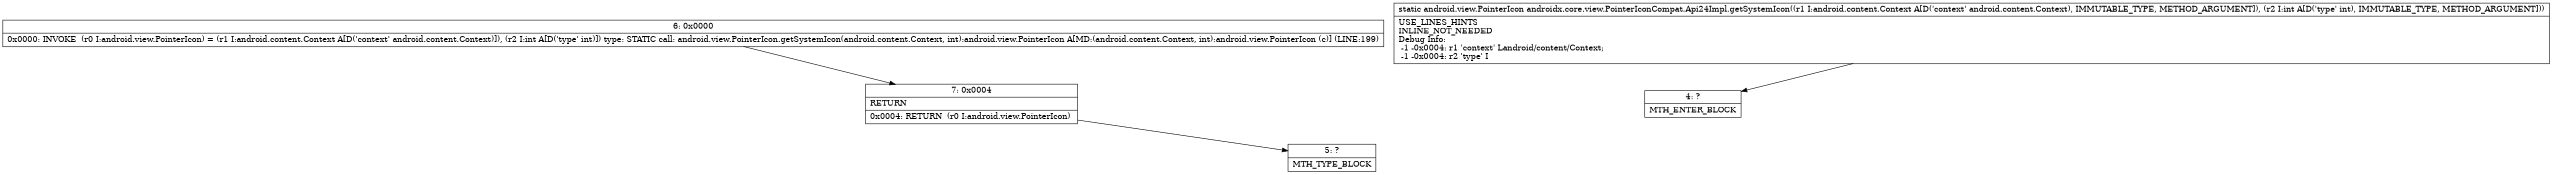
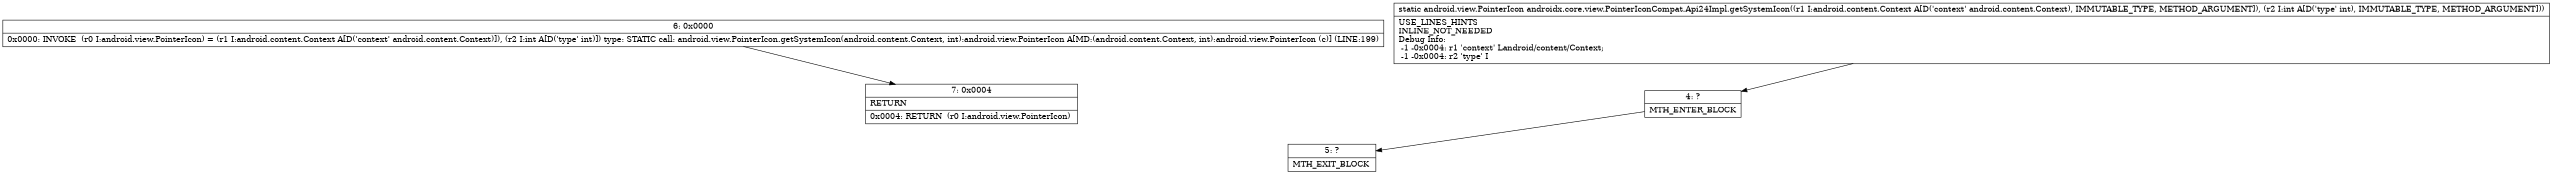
edge "7: 0x0004" -> "5: ?": now "4: ?" -> "5: ?"
node "5: ?": text "MTH_TYPE_BLOCK" -> "MTH_EXIT_BLOCK"
